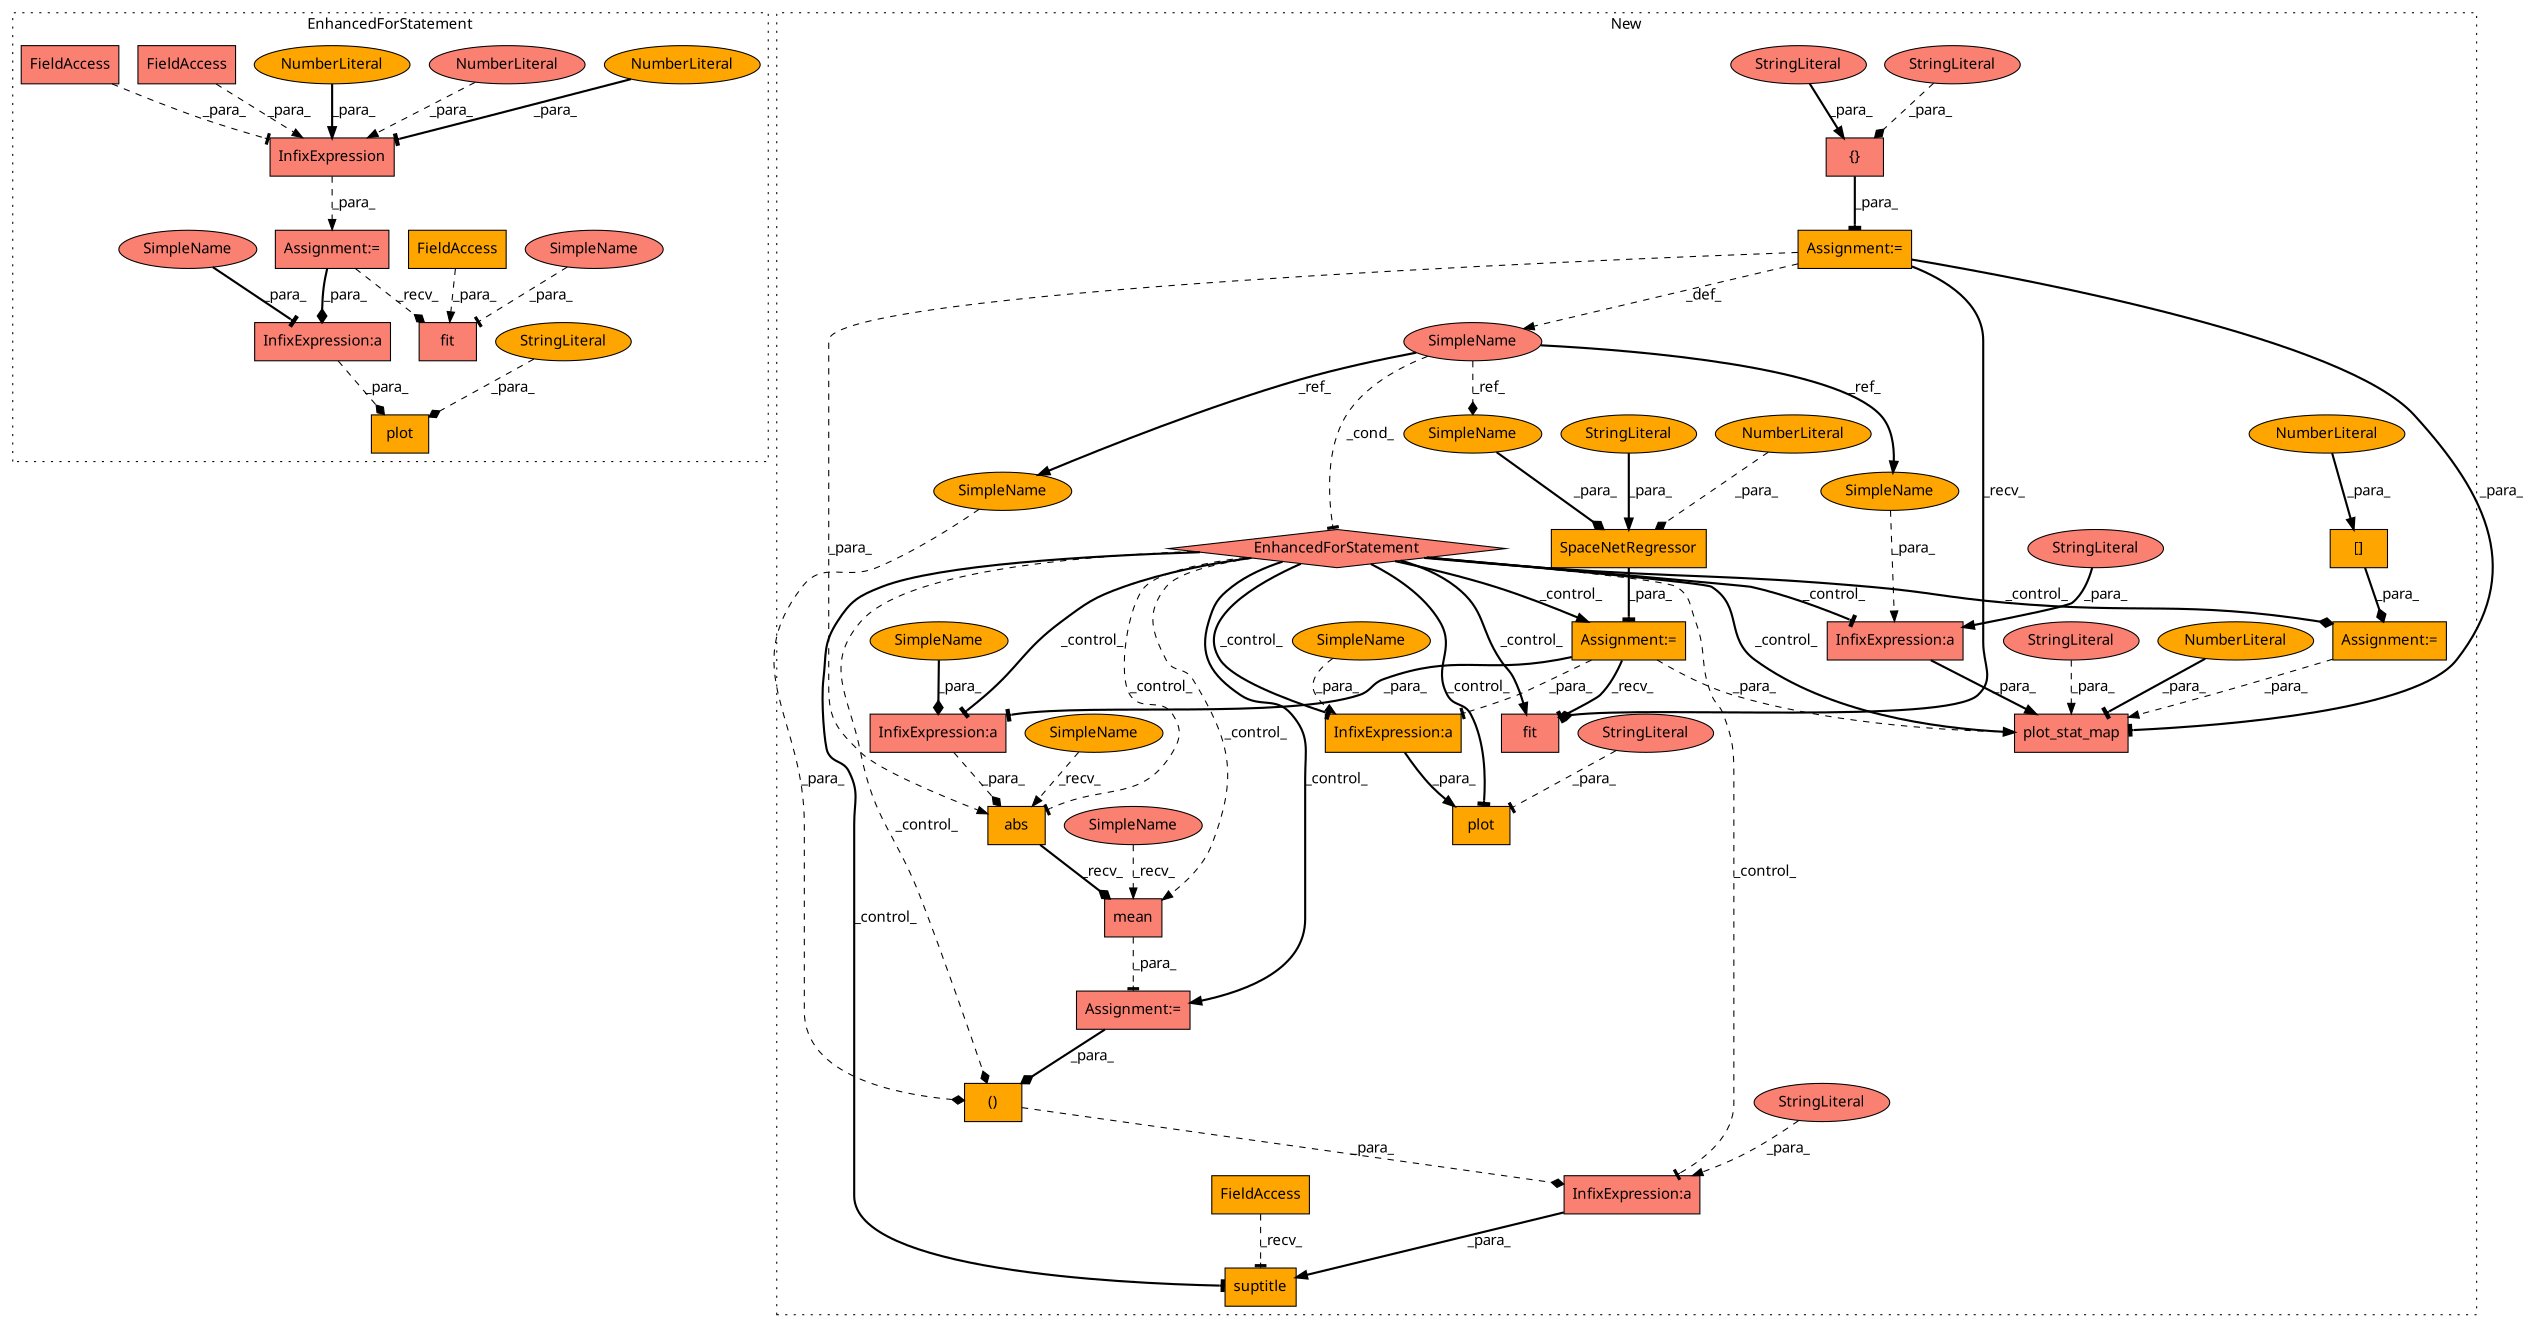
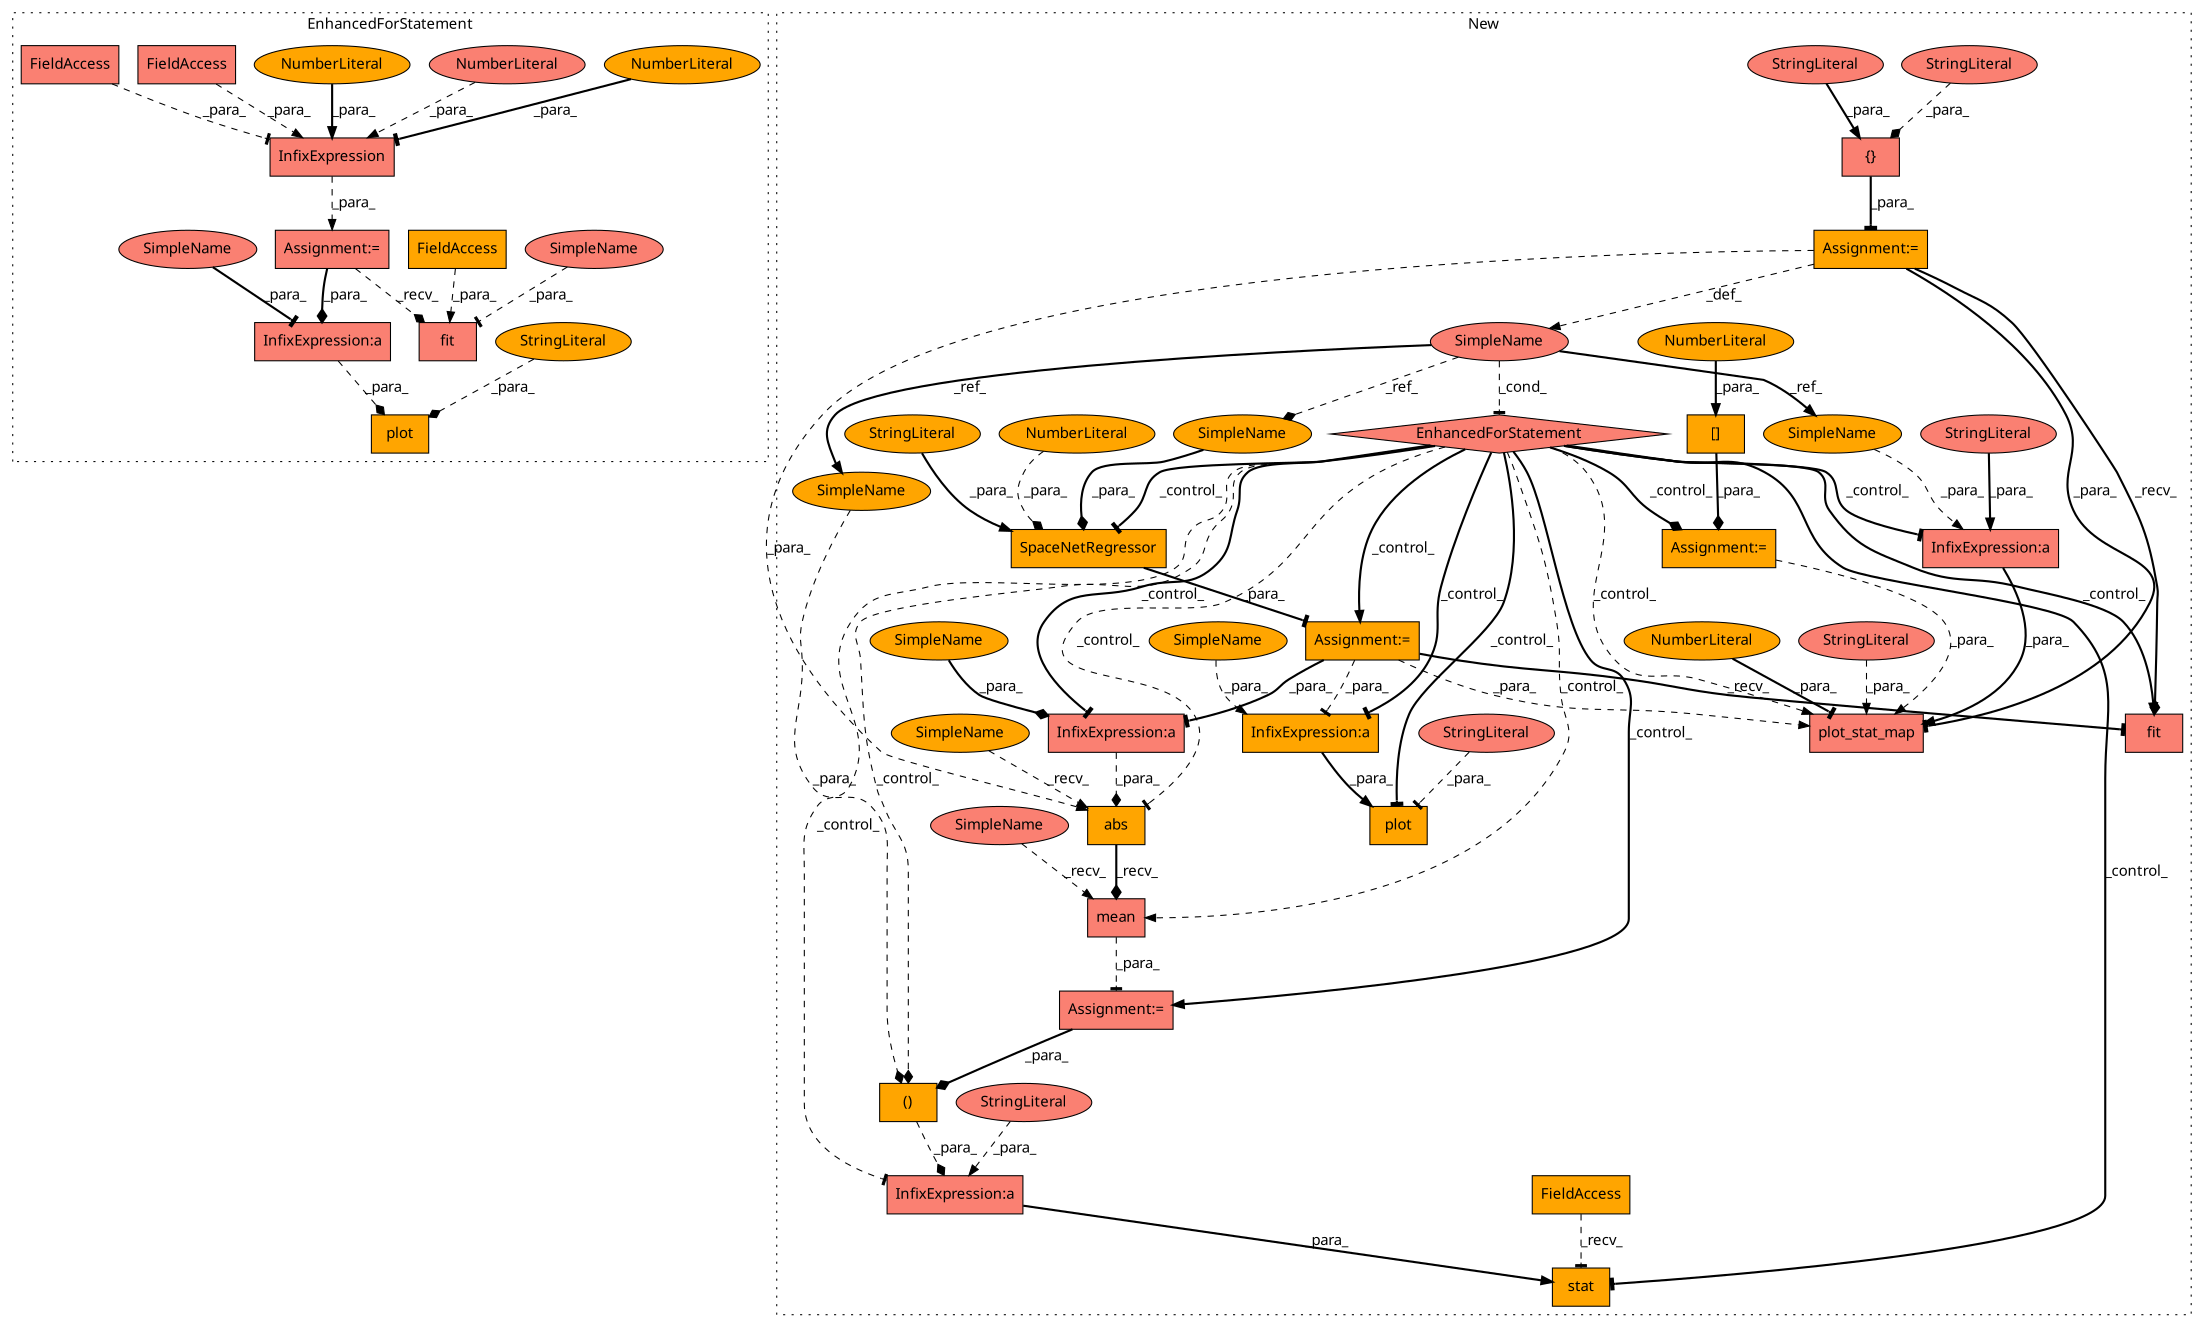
edge "EnhancedForStatement" -> "SpaceNetRegressor": added, label "_control_"
edge "EnhancedForStatement" -> "plot_stat_map": style bold -> dashed
node "suptitle": label "suptitle" -> "stat"
